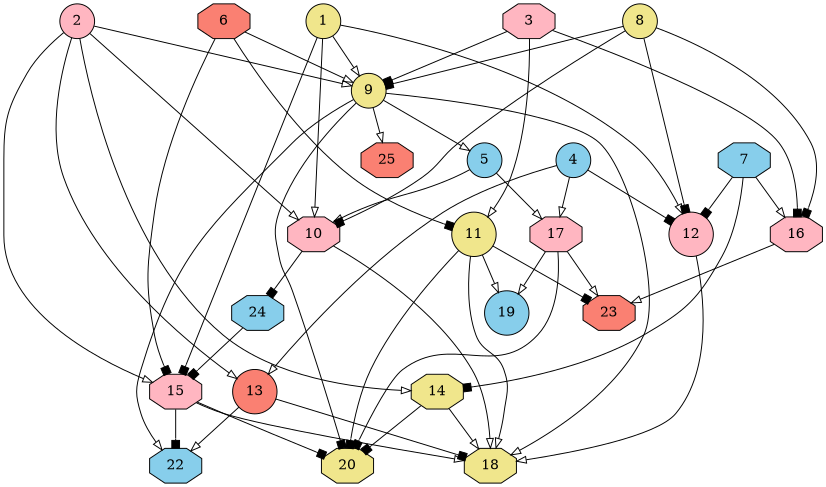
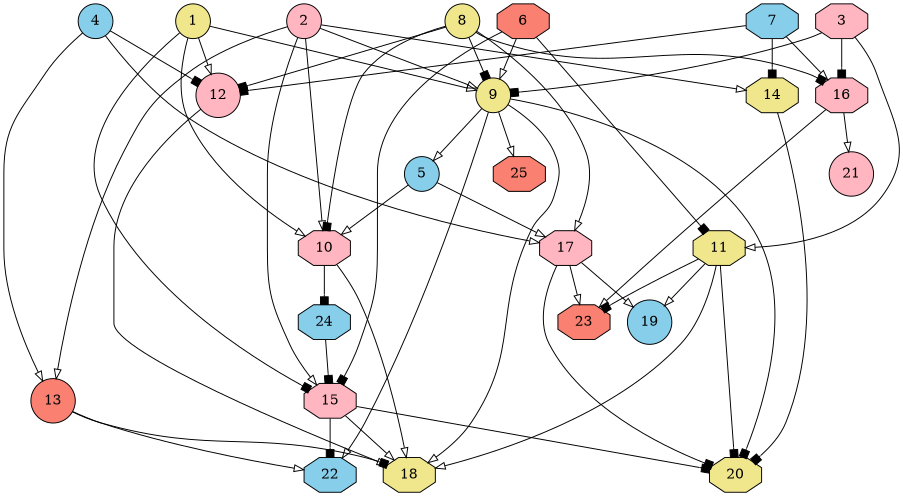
edge "8" -> "17": added
node "21": added
node "11": shape circle -> octagon
edge "14" -> "18": removed
